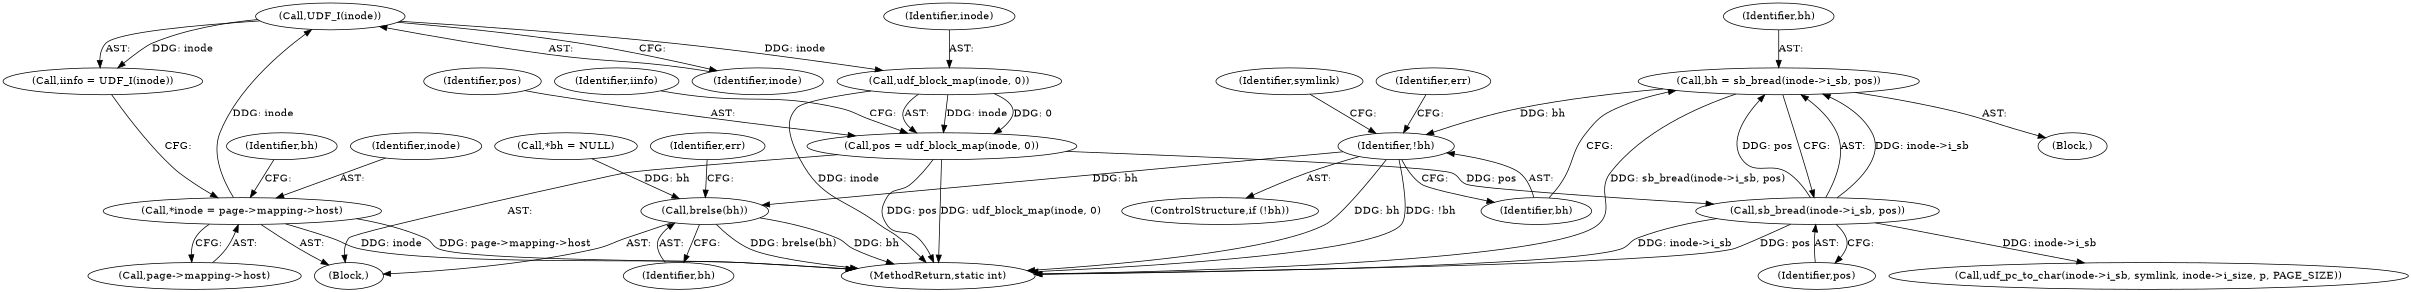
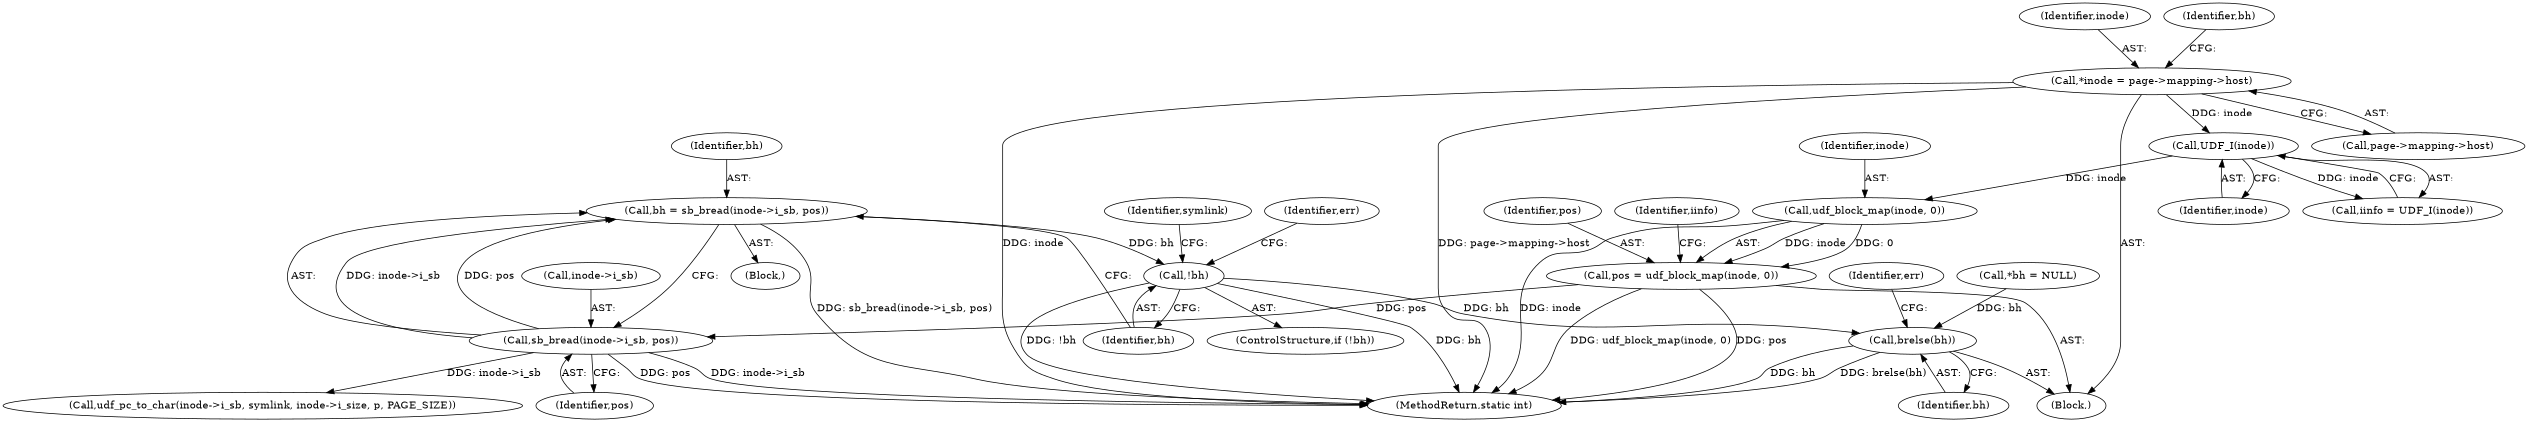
node "(Identifier,!bh)": label "(Identifier,!bh)" -> "(Call,!bh)"
edge "(Call,iinfo = UDF_I(inode))" -> "(Call,*inode = page->mapping->host)": now "(Call,iinfo = UDF_I(inode))" -> "(Call,UDF_I(inode))"
node "(Call,inode->i_sb)": added
